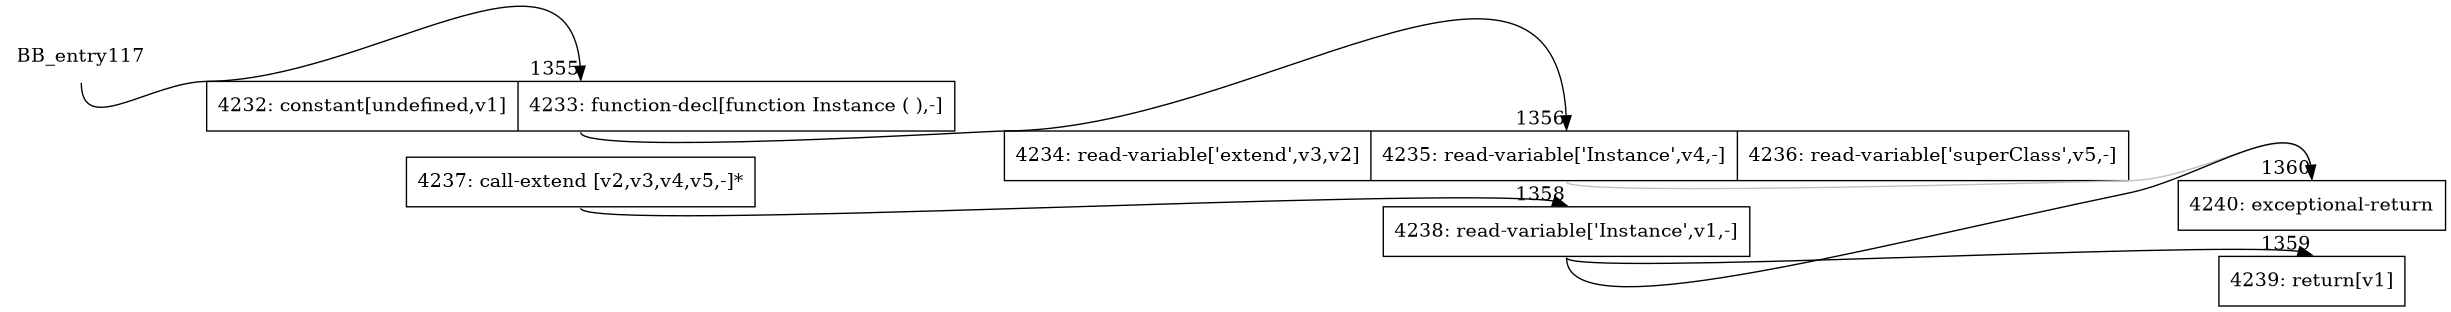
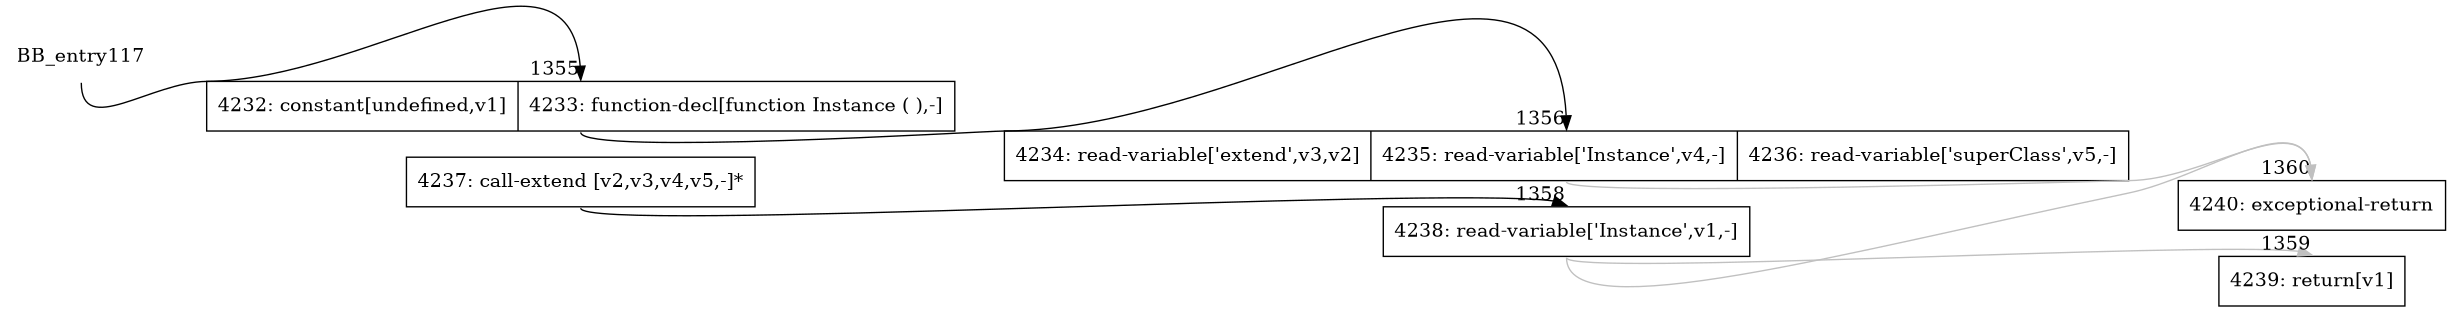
edge "4238: read-variable['Instance',v1,-]" -> "4240: exceptional-return": color black -> gray
edge "4238: read-variable['Instance',v1,-]" -> "4239: return[v1]": color black -> gray
